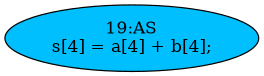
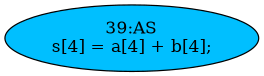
node "19:AS s[4] = a[4] + b[4];": label "19:AS s[4] = a[4] + b[4];" -> "39:AS s[4] = a[4] + b[4];"
